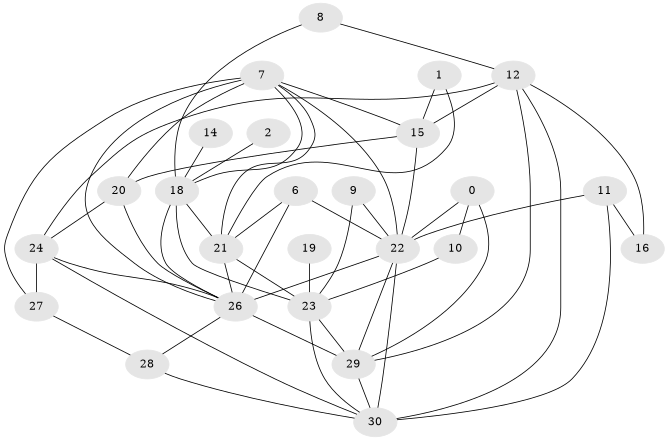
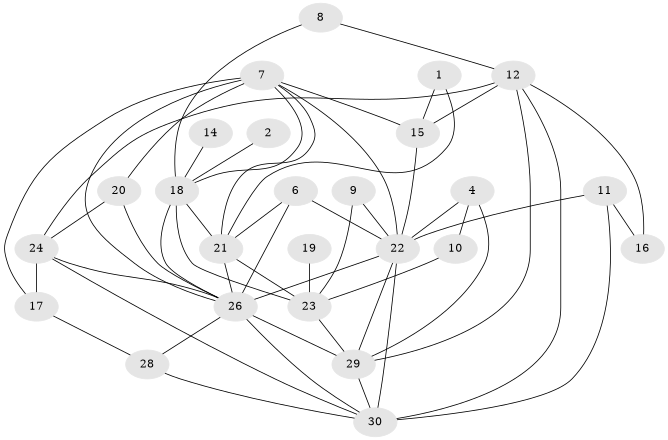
edge "15" -- "20": removed
node "0": label "0" -> "4"
node "27": label "27" -> "17"
edge "23" -- "30": now "26" -- "30"
